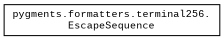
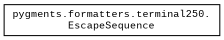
node "pygments.formatters.terminal256. EscapeSequence": label "pygments.formatters.terminal256. EscapeSequence" -> "pygments.formatters.terminal250. EscapeSequence"
